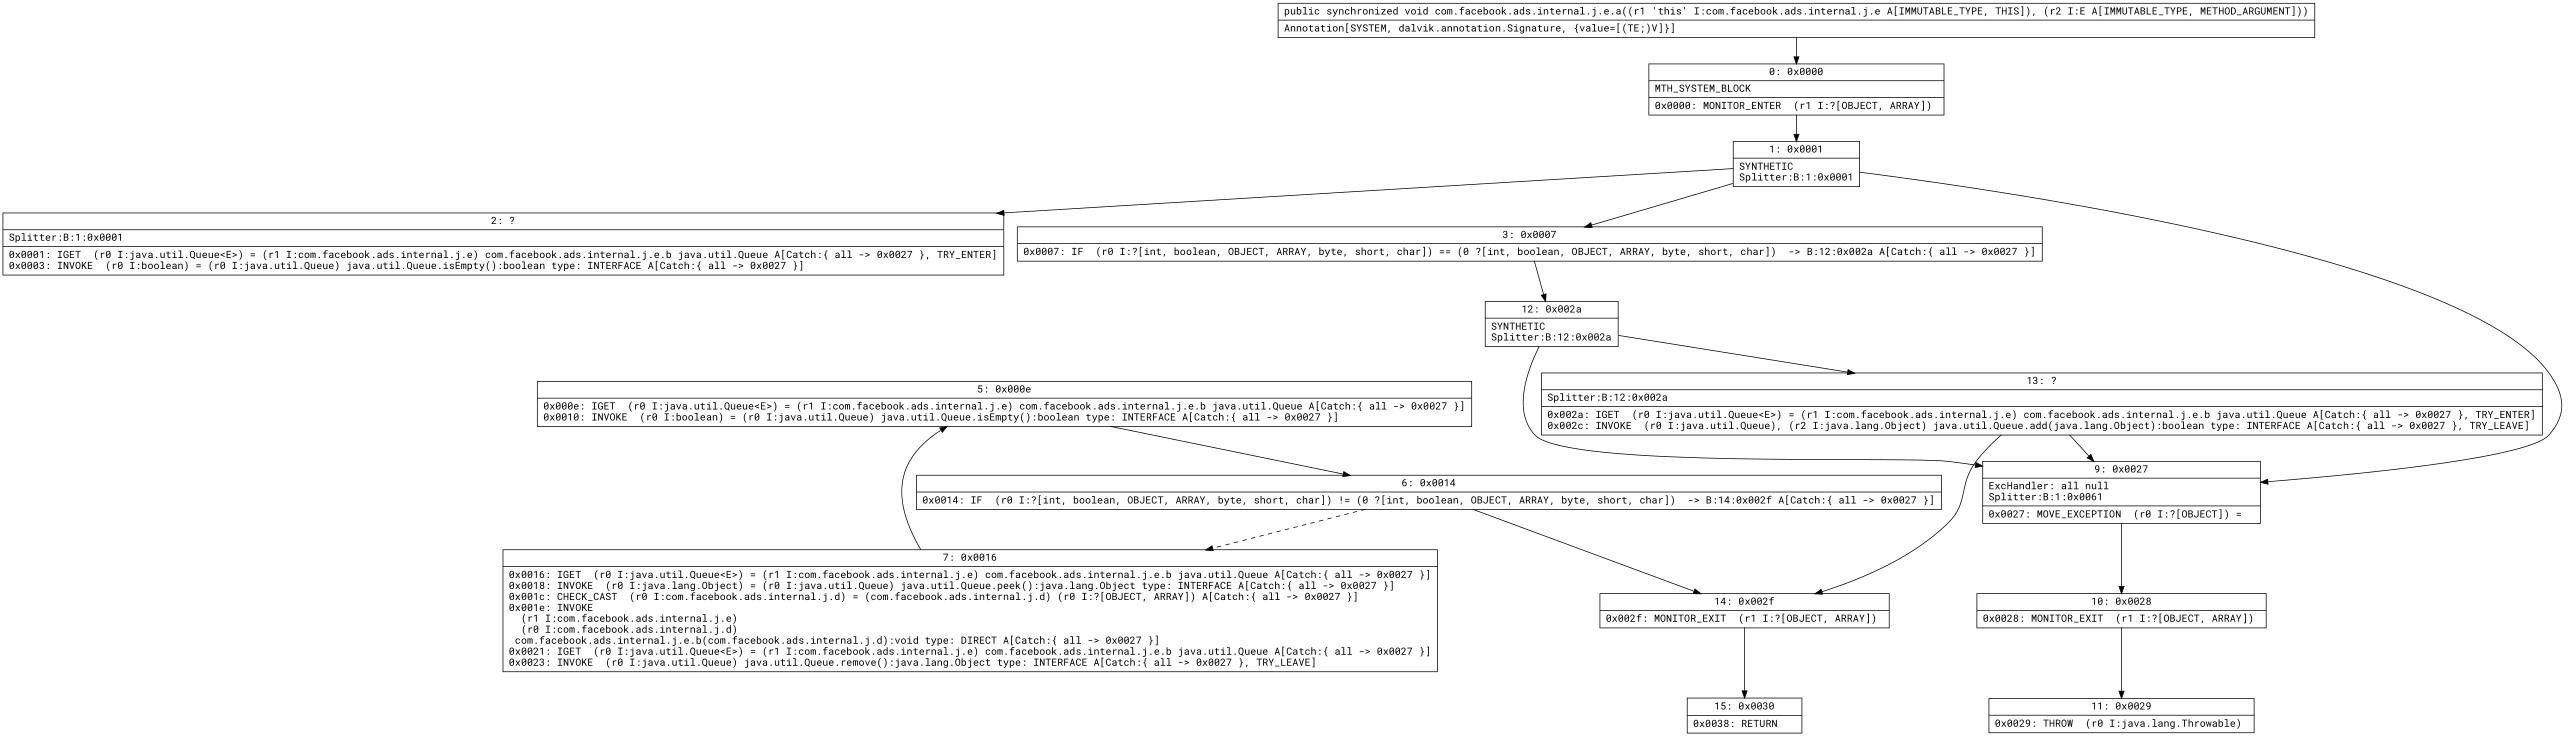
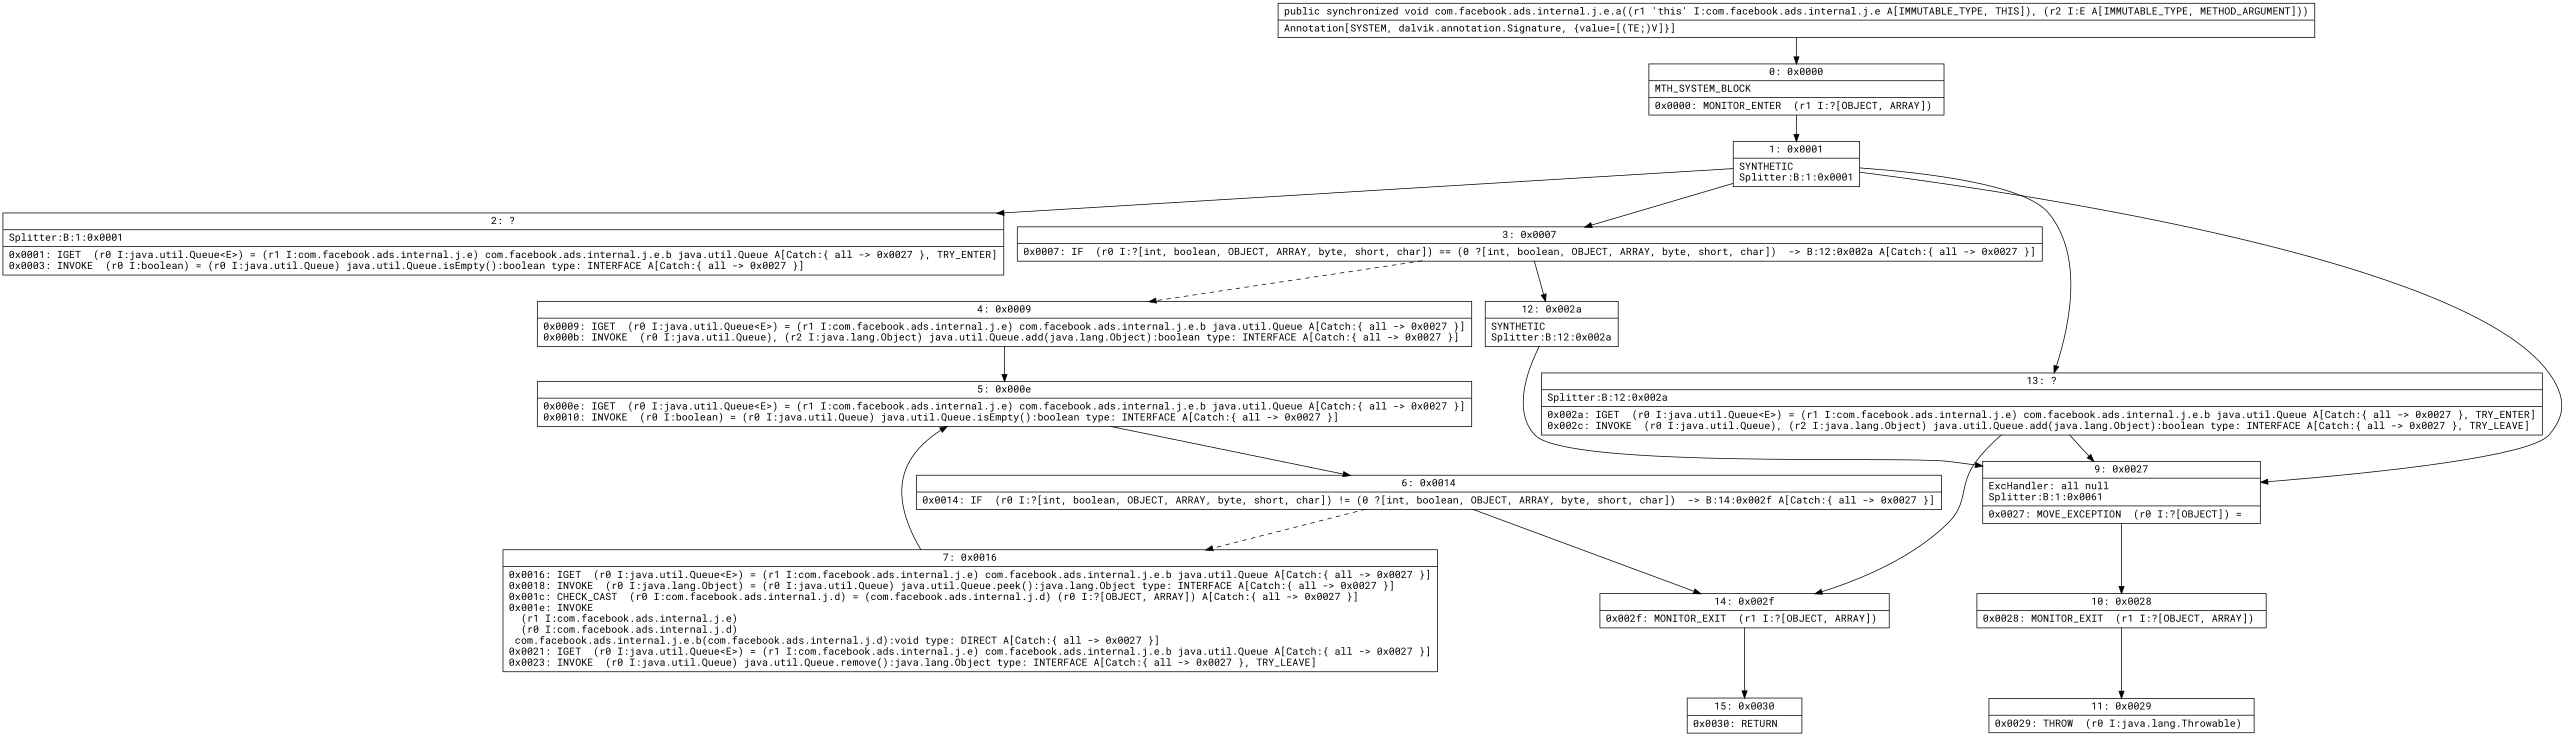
node "4: 0x0009": added
edge "12: 0x002a" -> "13: ?": now "1: 0x0001" -> "13: ?"
node "15: 0x0030": text "0x0038: RETURN" -> "0x0030: RETURN"
